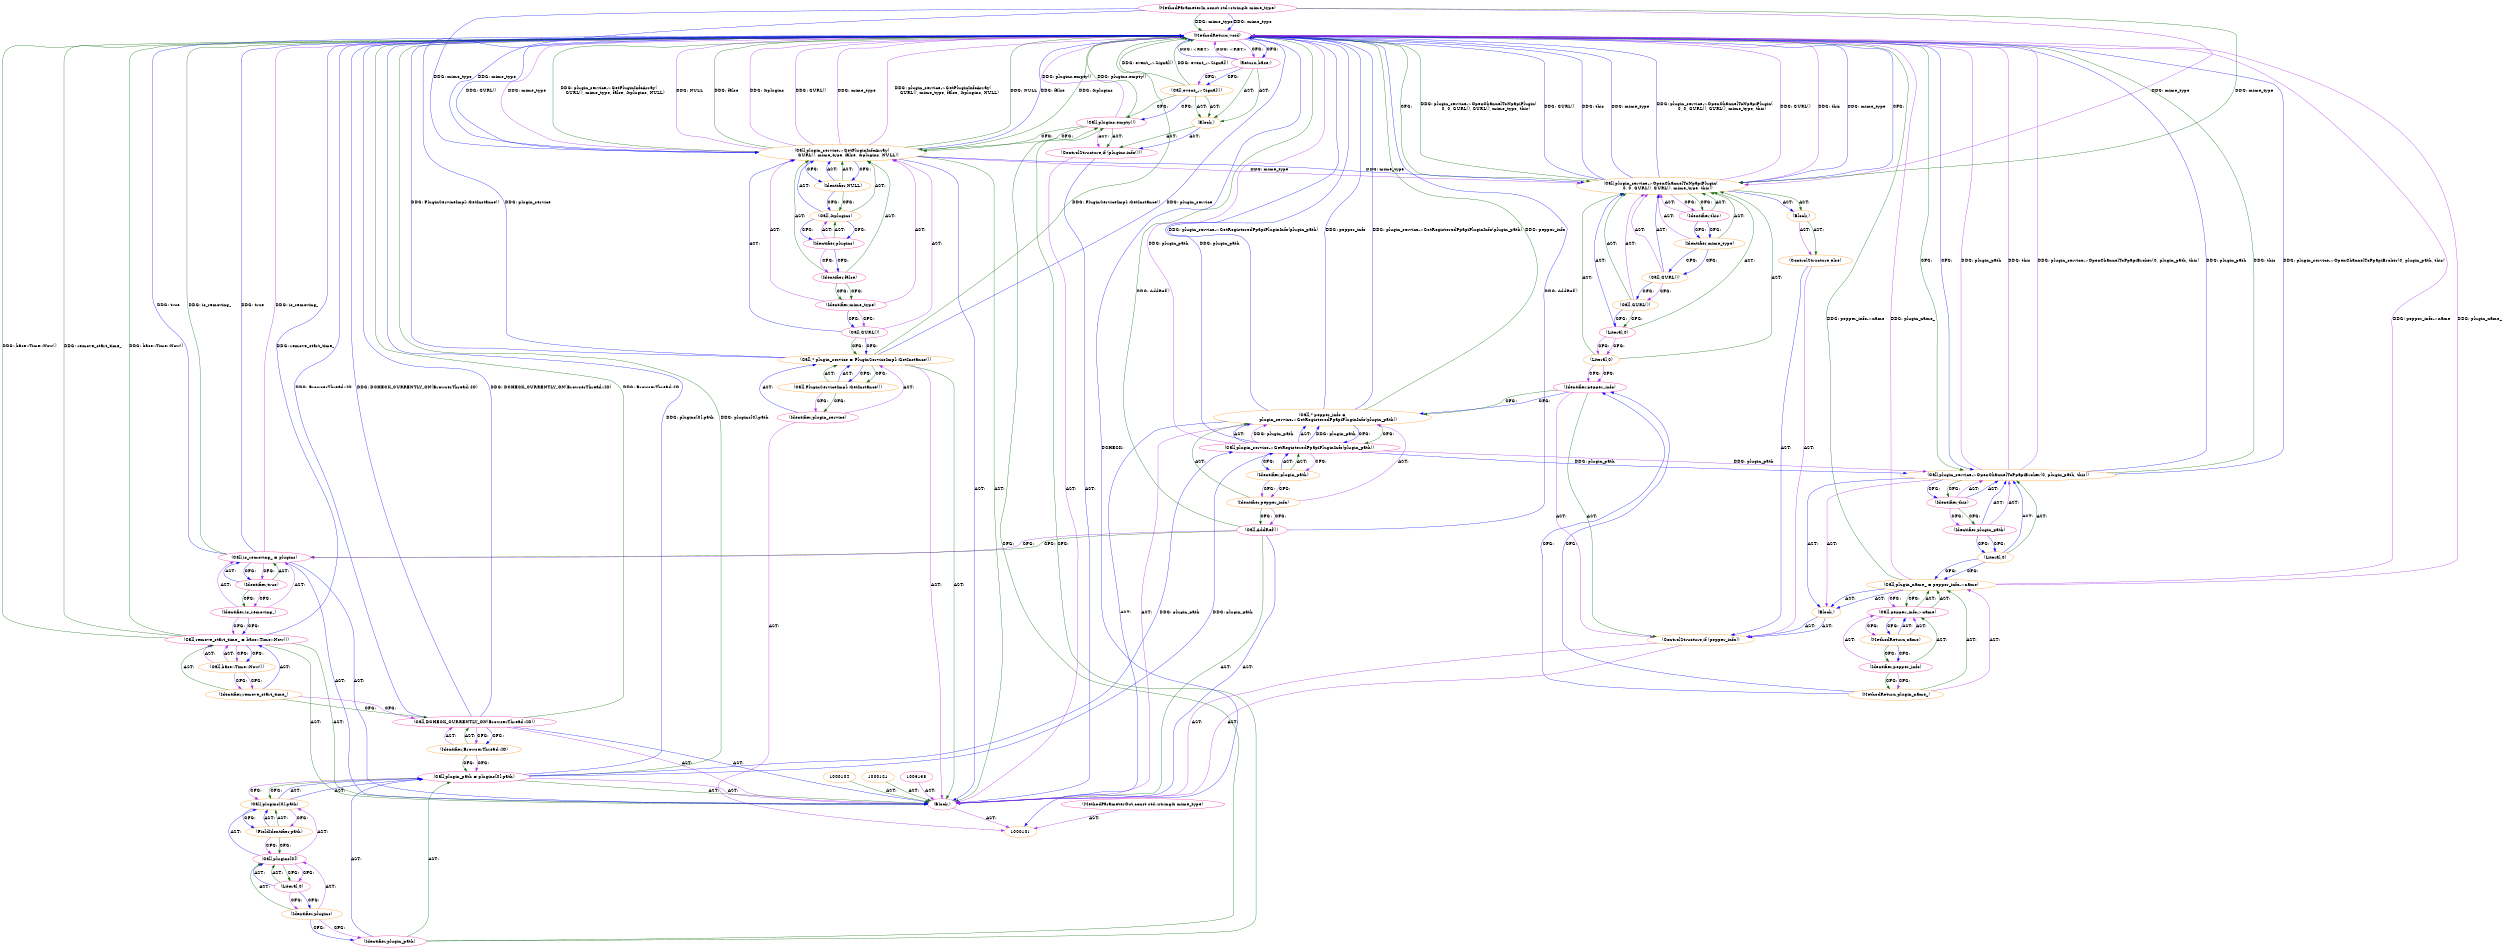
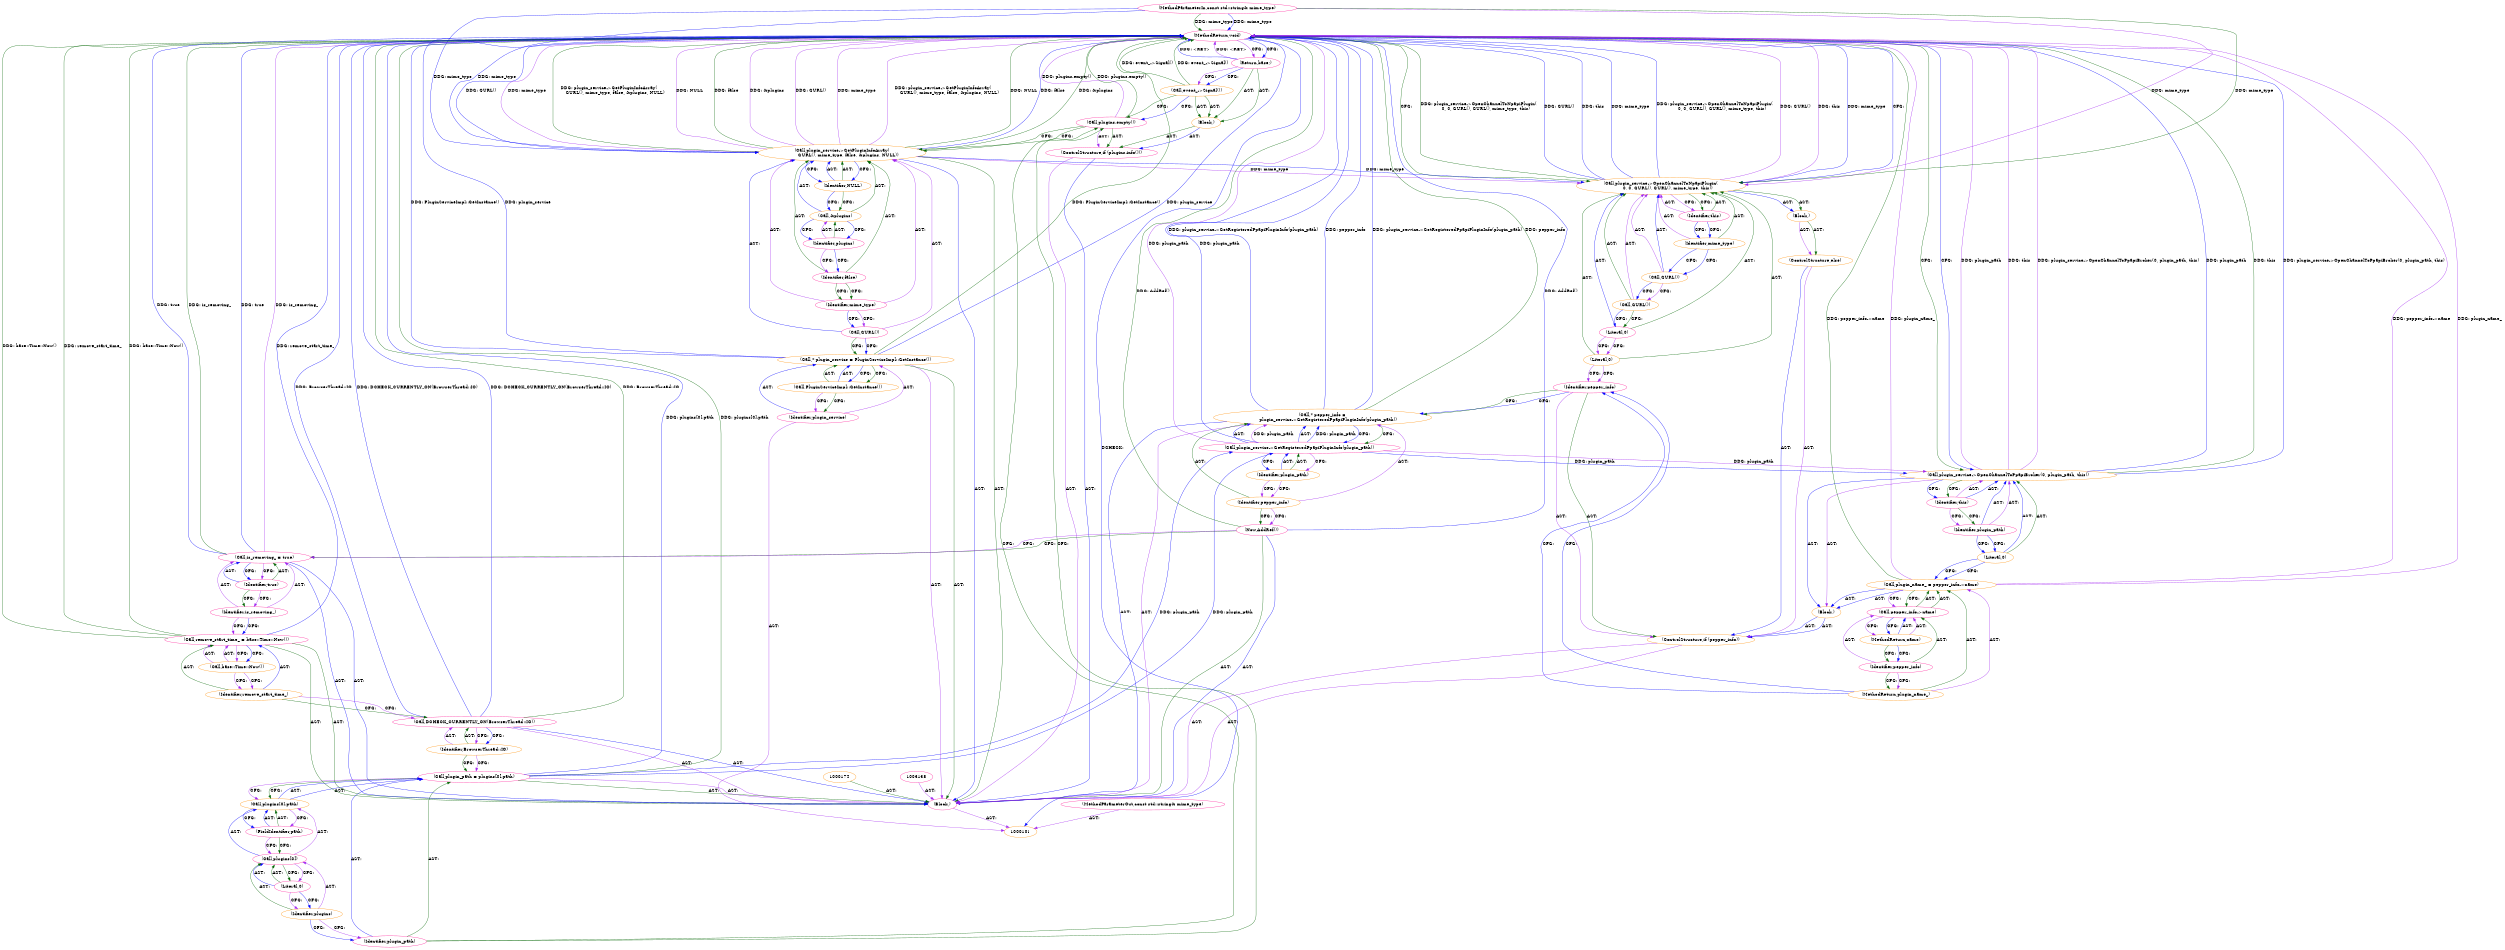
node "(Call,AddRef())": label "(Call,AddRef())" -> "(Now,AddRef())"
node "(Call,is_removing_ = plugins)": label "(Call,is_removing_ = plugins)" -> "(Call,is_removing_ = true)"
node "1000104": label "1000104" -> "1000174"
node "1000121": removed
node "(FieldIdentifier,path)": color darkorange -> deeppink
